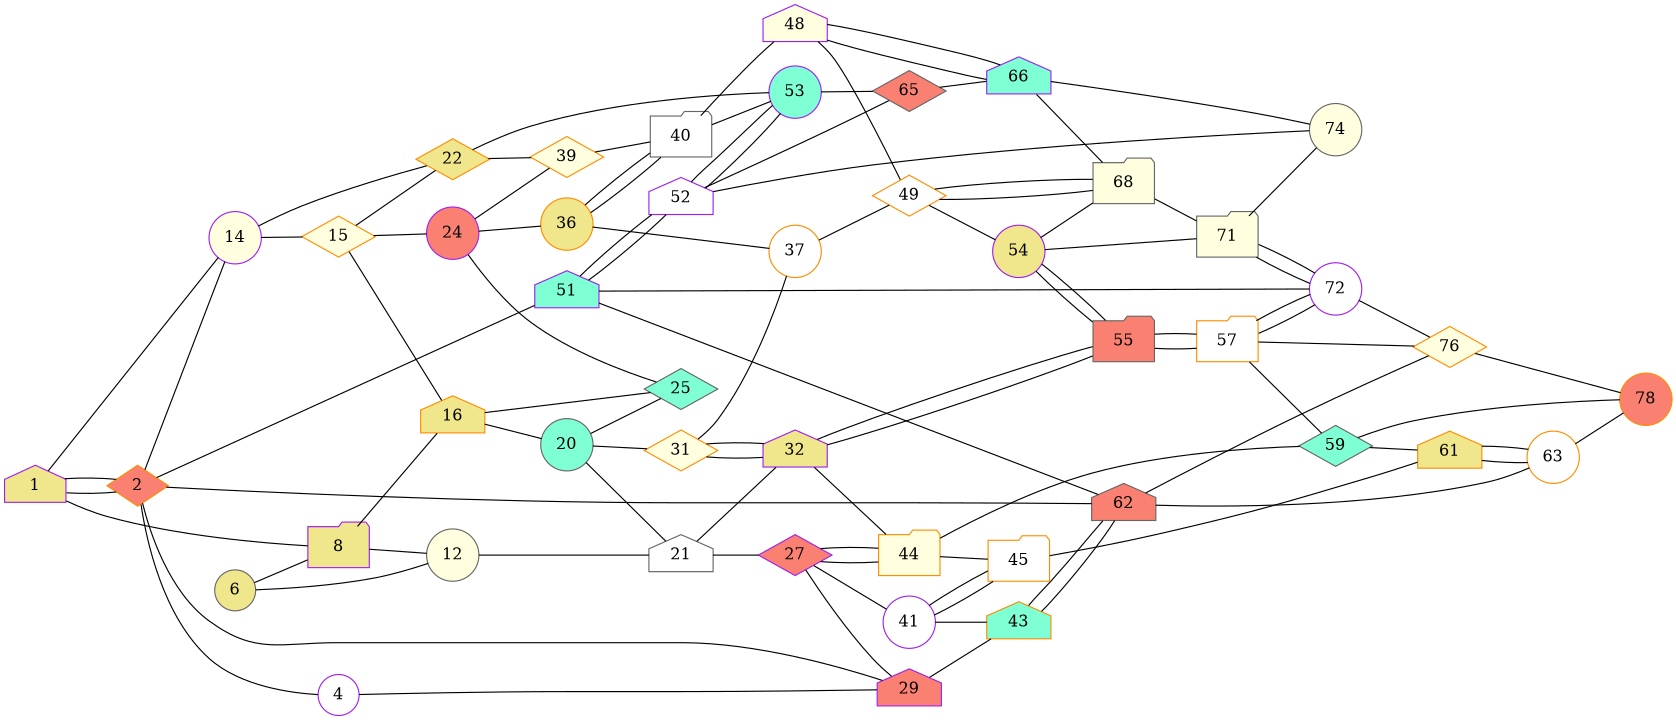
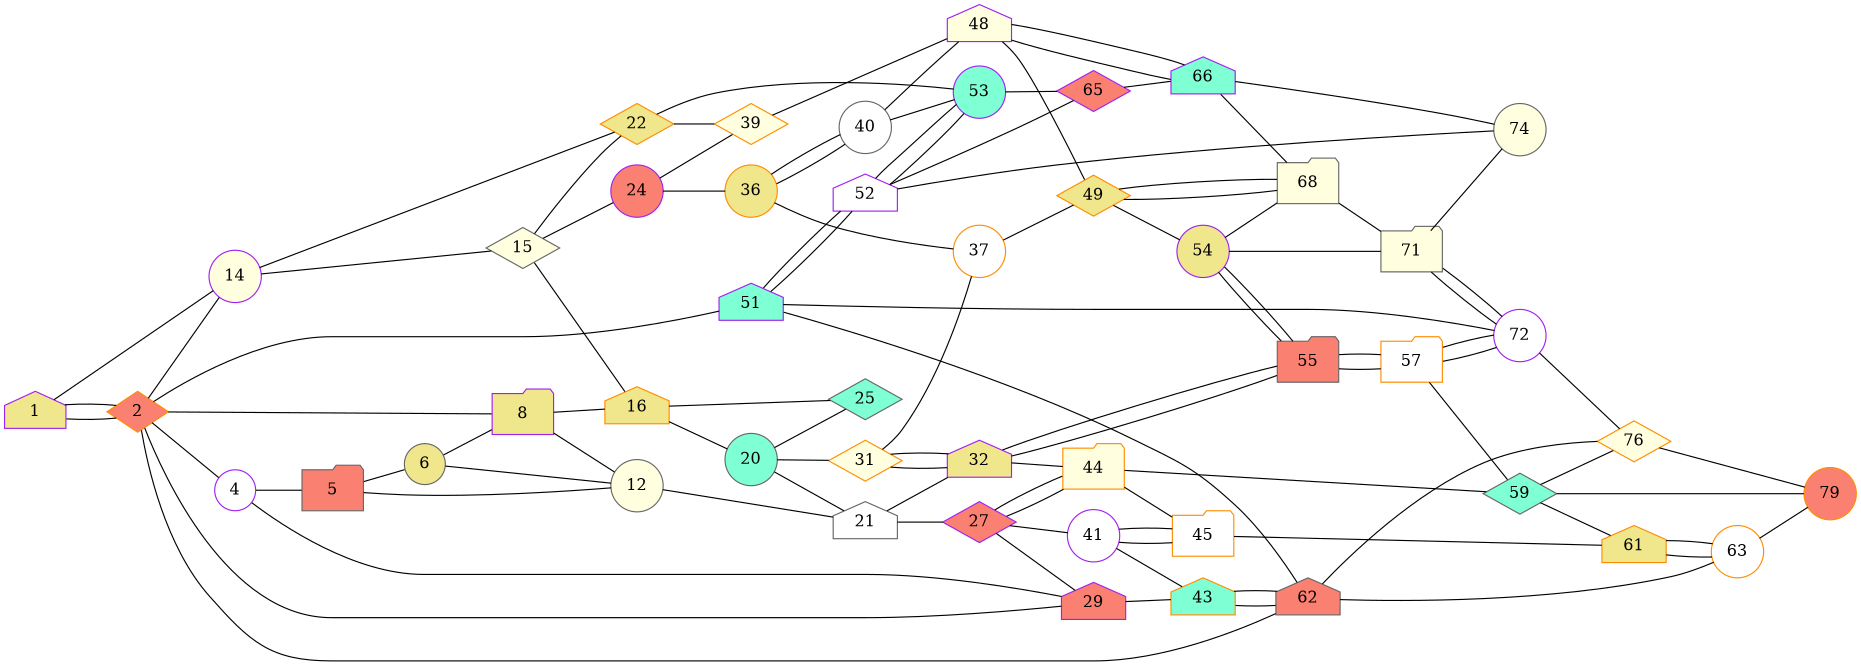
node "65": color gray40 -> purple
node "40": shape folder -> circle
edge "40" -- "39": now "48" -- "39"
node "49": fillcolor white -> khaki
node "15": color darkorange -> gray40
edge "24" -- "25": removed
edge "57" -- "76": now "59" -- "76"
node "78": label "78" -> "79"
node "5": added
edge "1" -- "8": now "2" -- "8"
